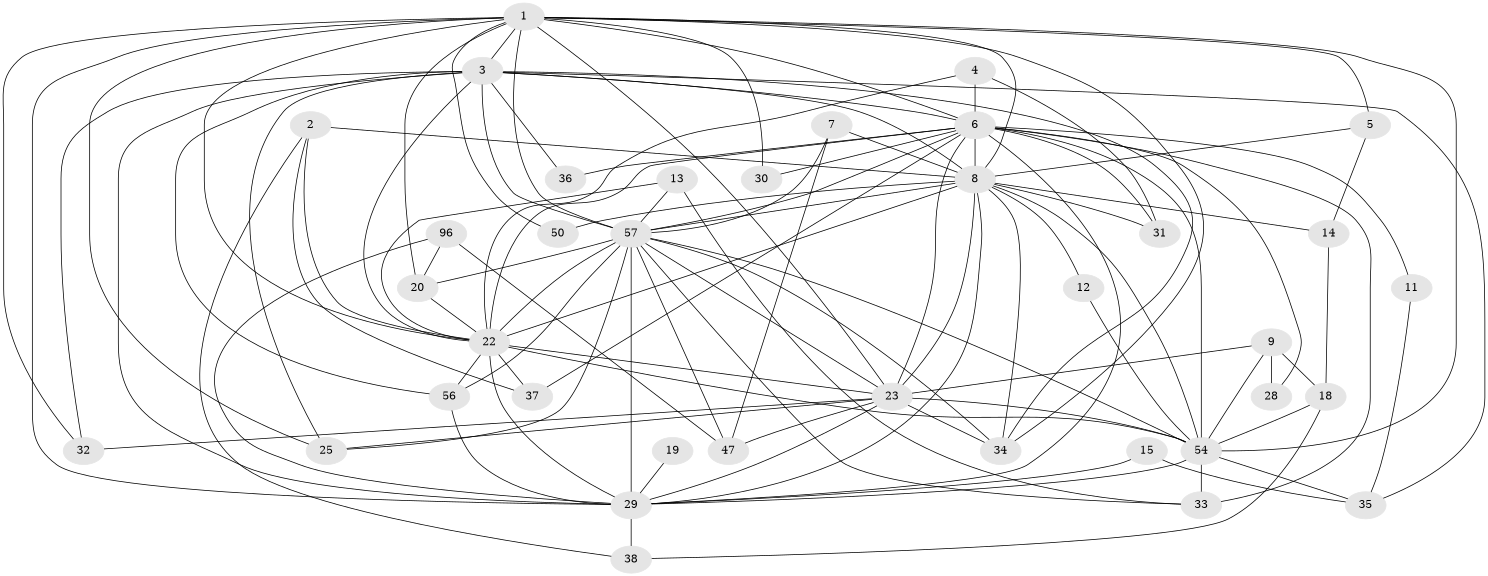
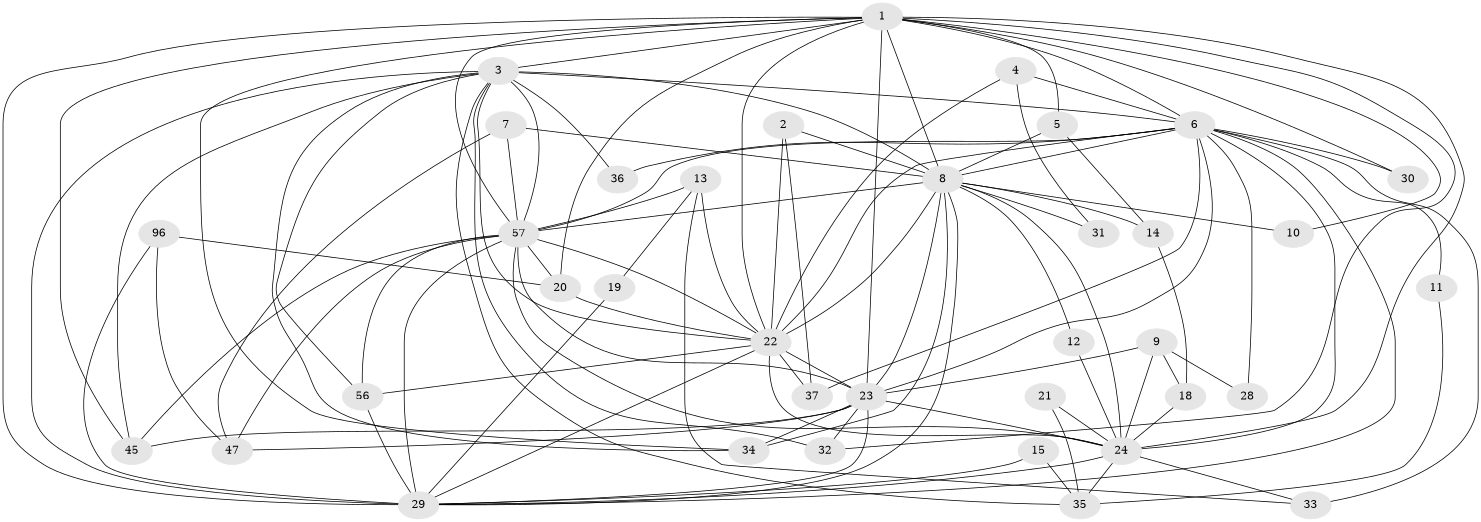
edge "6" -- "31": removed
node "50": label "50" -> "10"
edge "13" -- "19": added
edge "57" -- "34": removed
node "21": added
node "25": label "25" -> "45"
node "54": label "54" -> "24"
edge "57" -- "33": removed
node "38": removed
